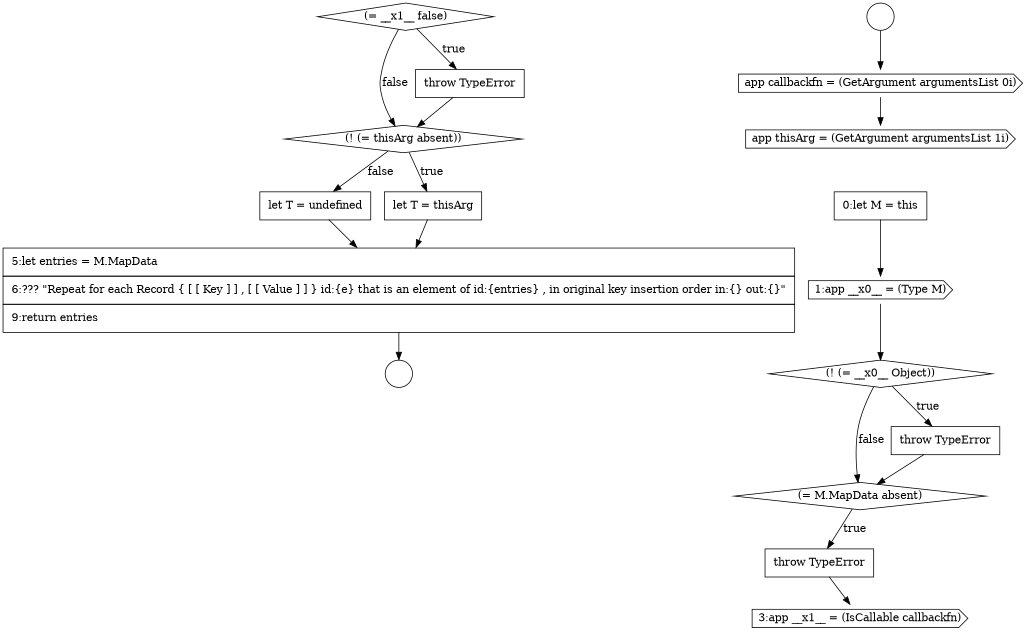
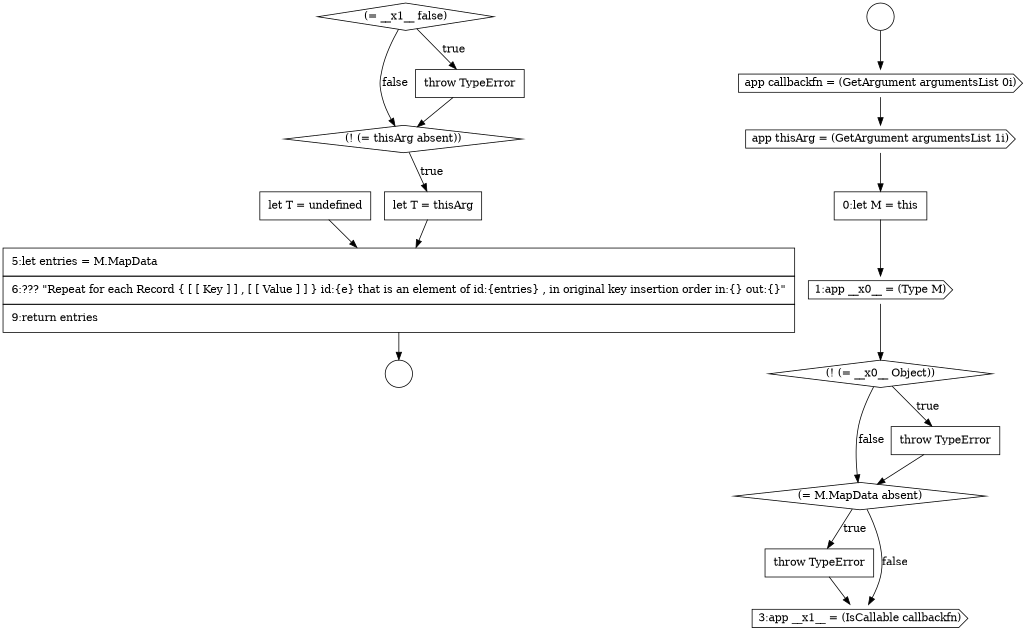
edge "app thisArg = (GetArgument argumentsList 1i)" -> "0:let M = this": added
edge "(! (= thisArg absent))" -> "let T = undefined": removed, label "false"
edge "(= M.MapData absent)" -> "3:app __x1__ = (IsCallable callbackfn)": added, label "false"
